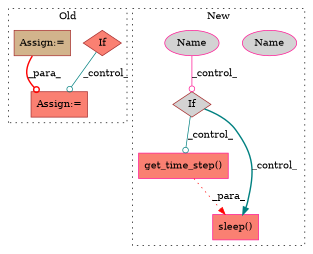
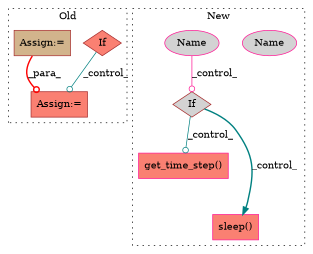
edge "get_time_step()" -> "sleep()": removed, label "_para_"
